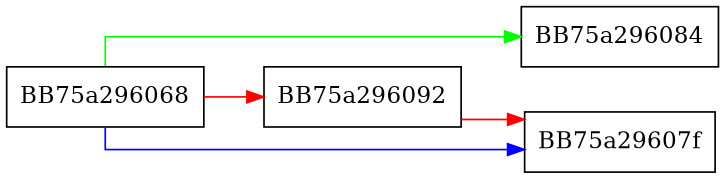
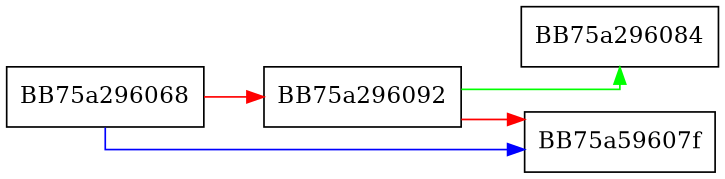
edge "BB75a296068" -> "BB75a296084": now "BB75a296092" -> "BB75a296084"
node "BB75a29607f": label "BB75a29607f" -> "BB75a59607f"
